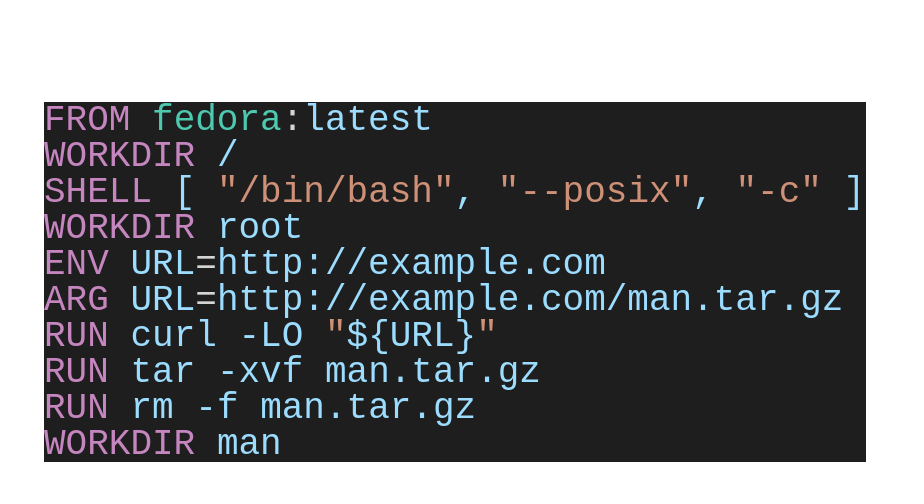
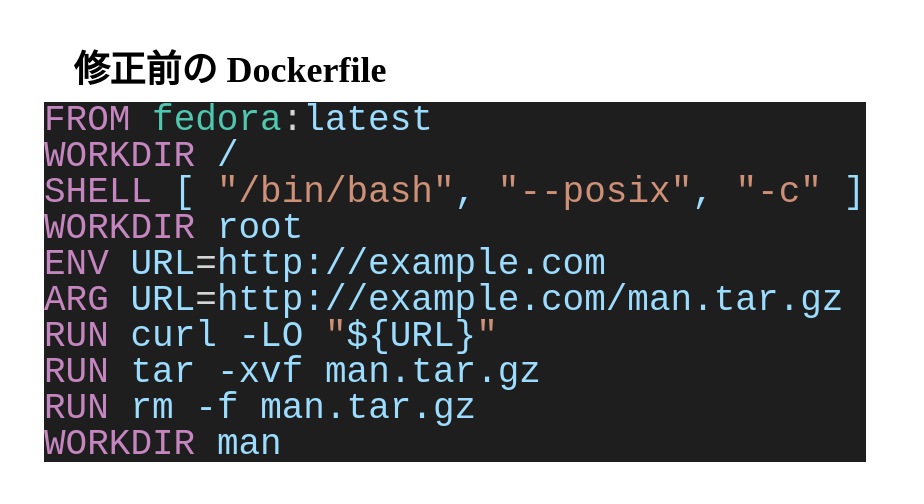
node "修正前の Dockerfile": added
